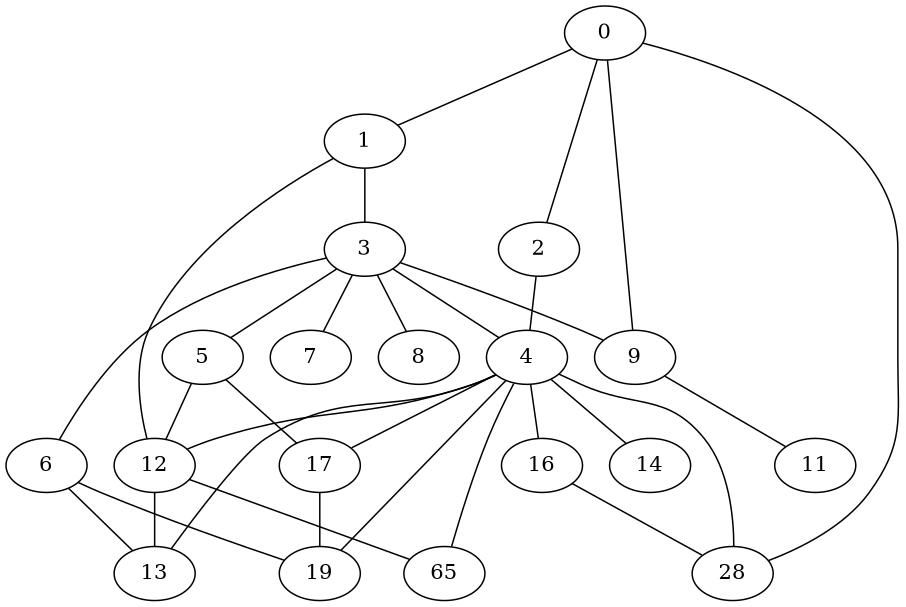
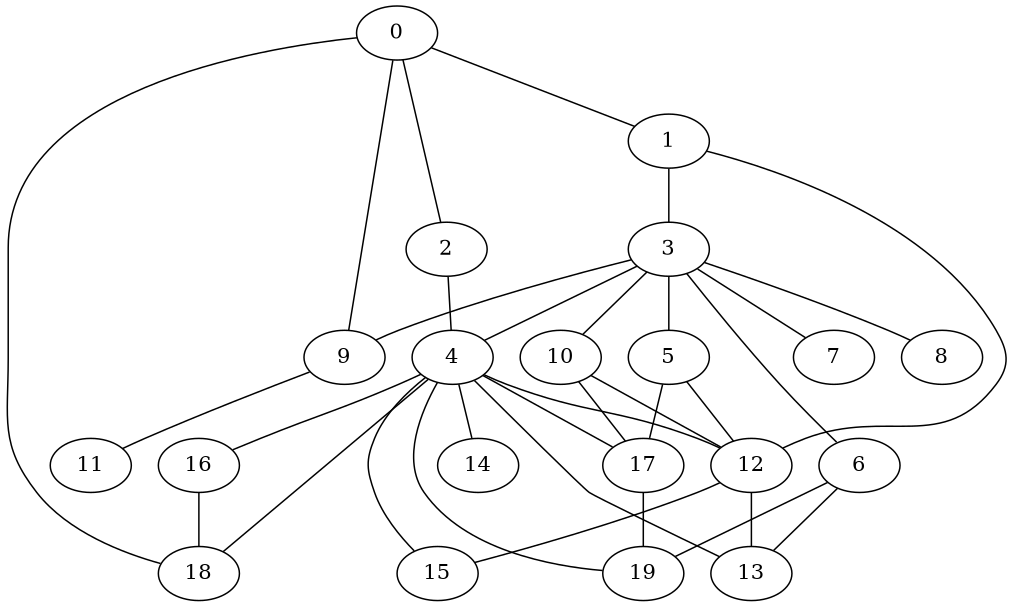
node "10": added
node "65": label "65" -> "15"
node "28": label "28" -> "18"
